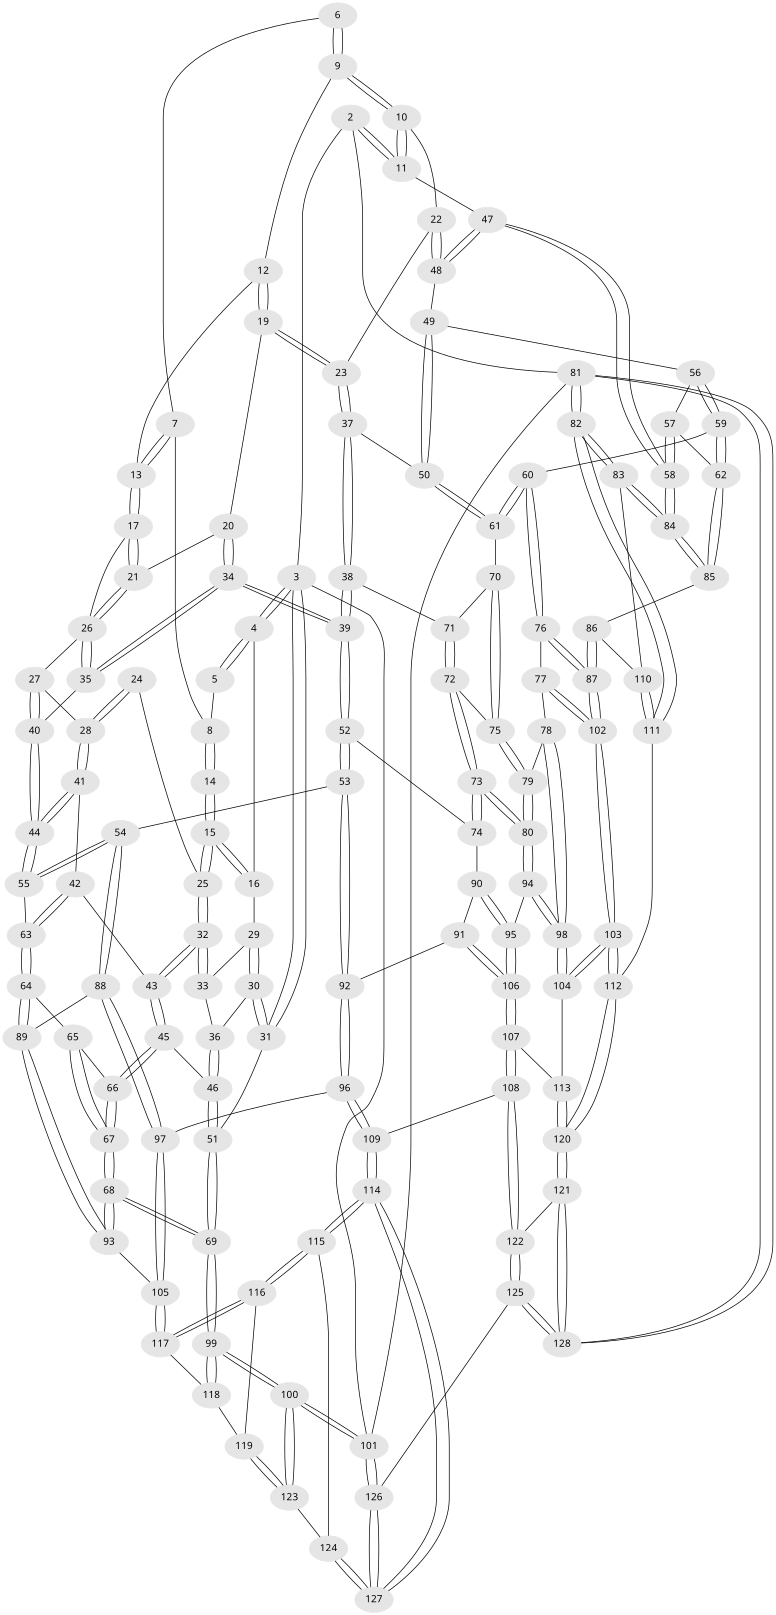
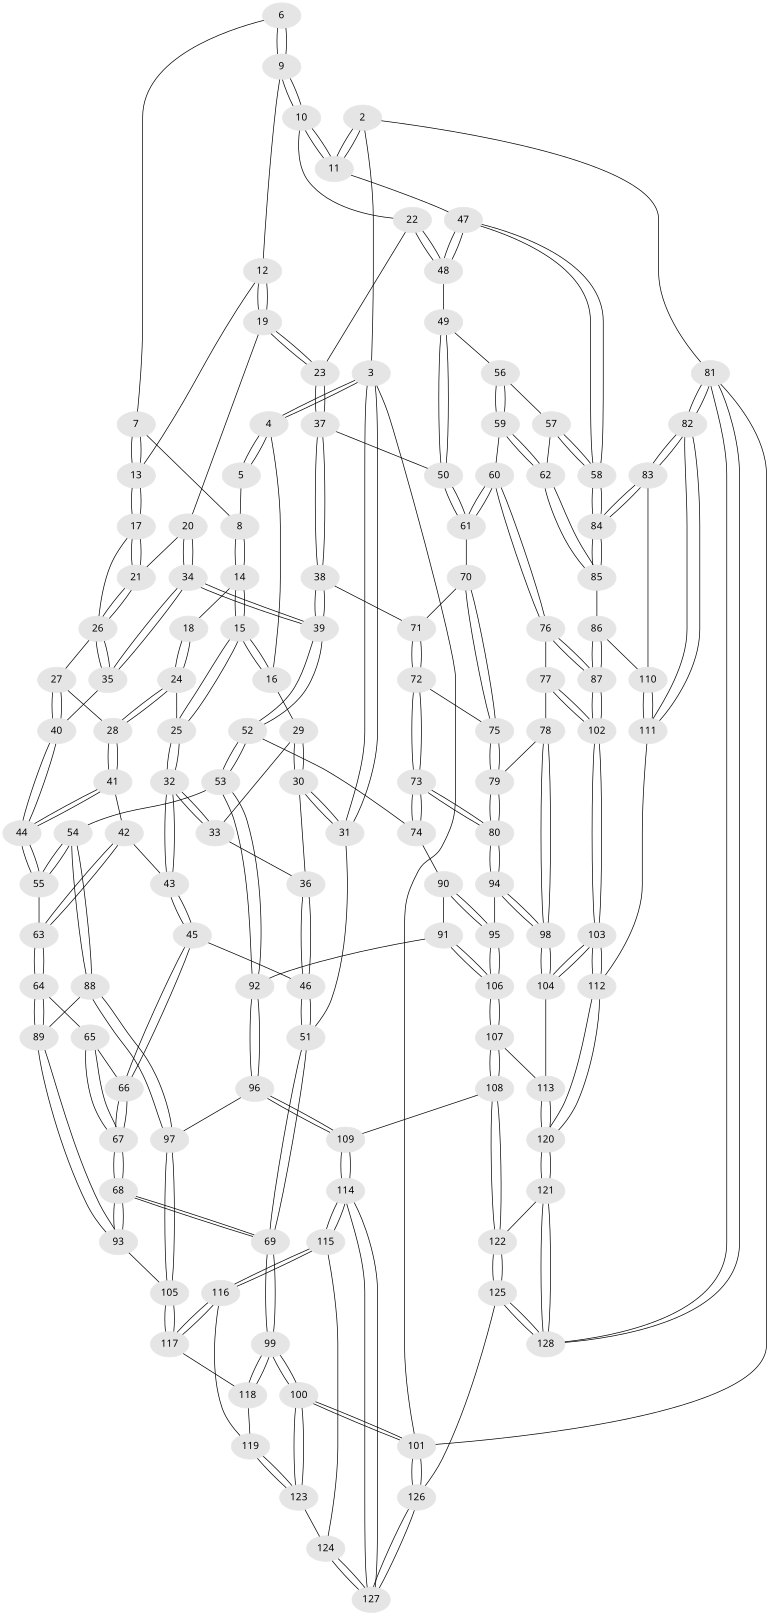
node "18": added
